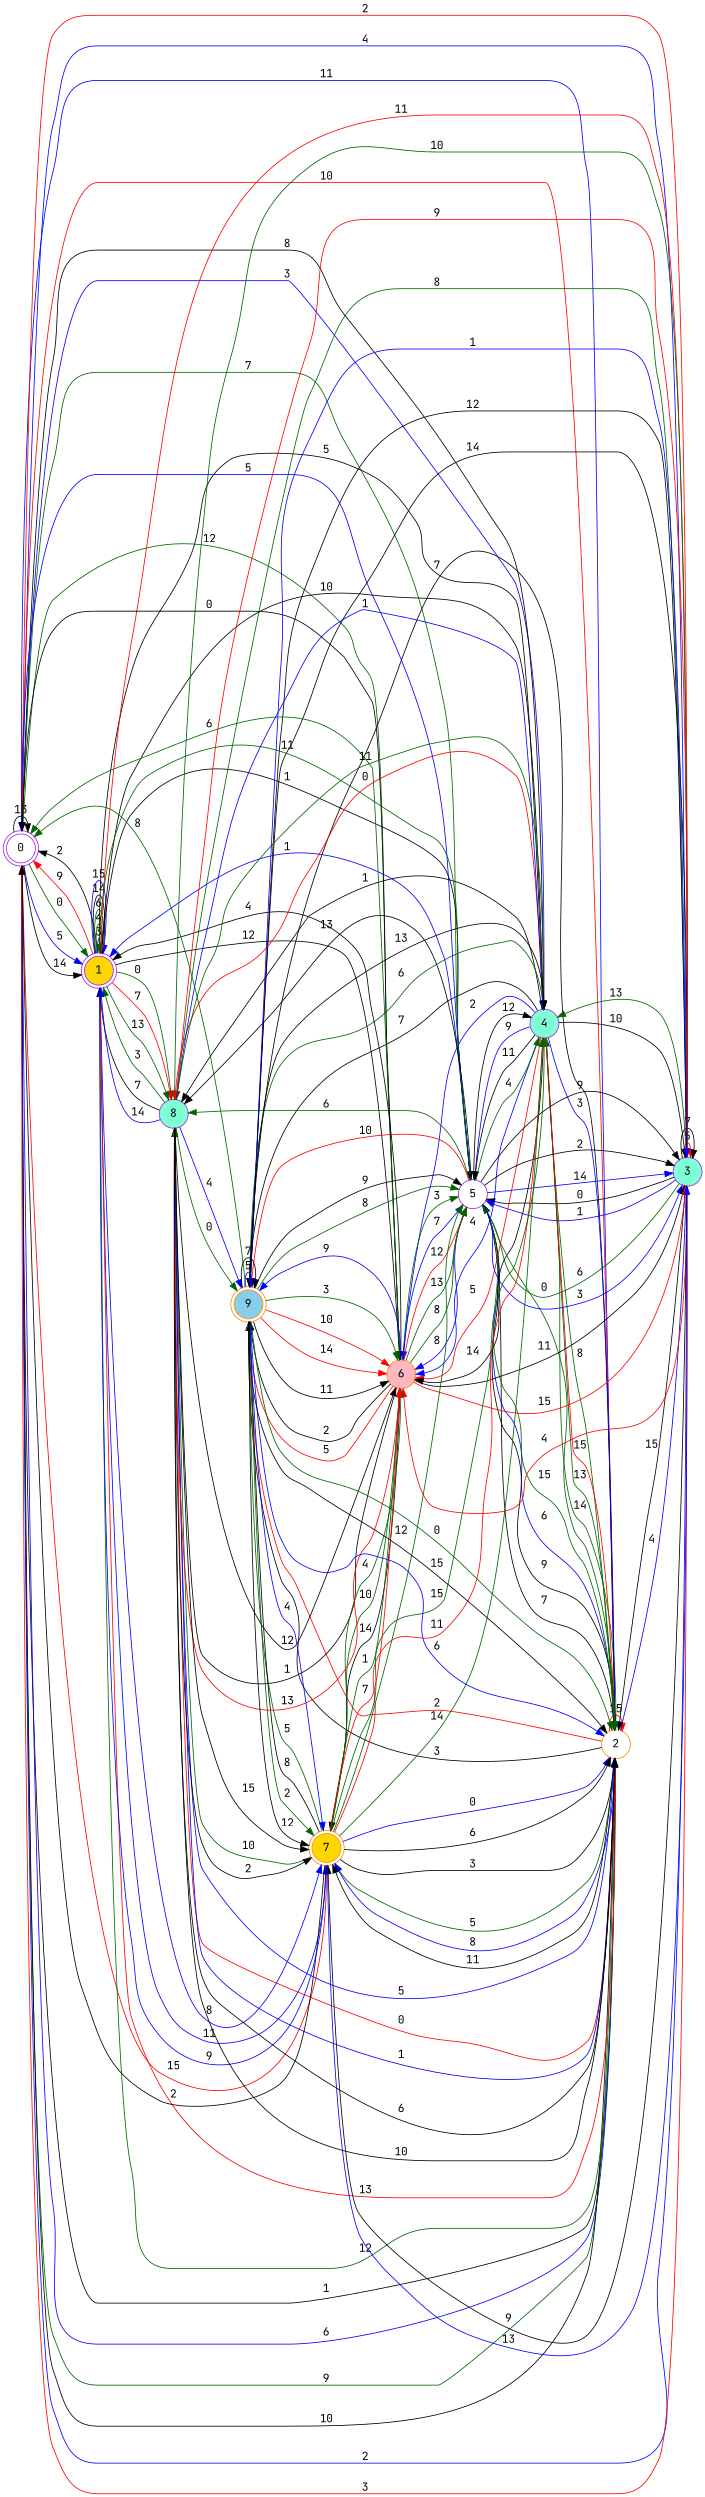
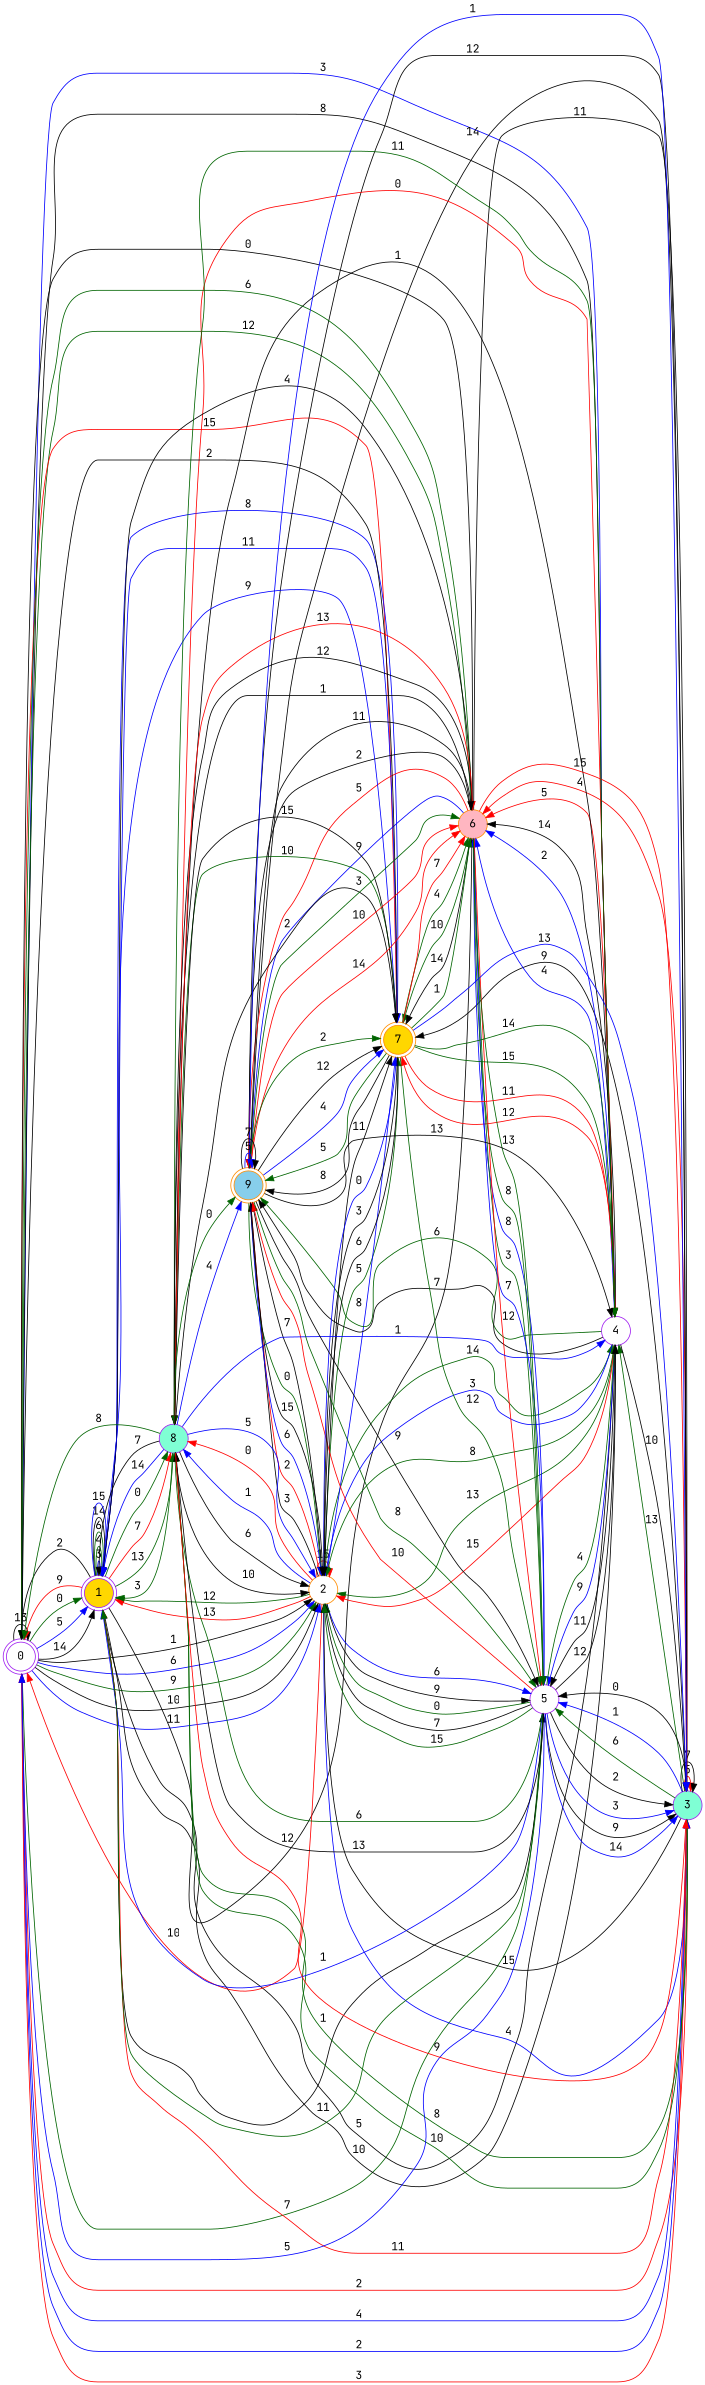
edge "9" -> "0": now "8" -> "0"
node "4": fillcolor aquamarine -> white
edge "4" -> "7": added, label "12"
